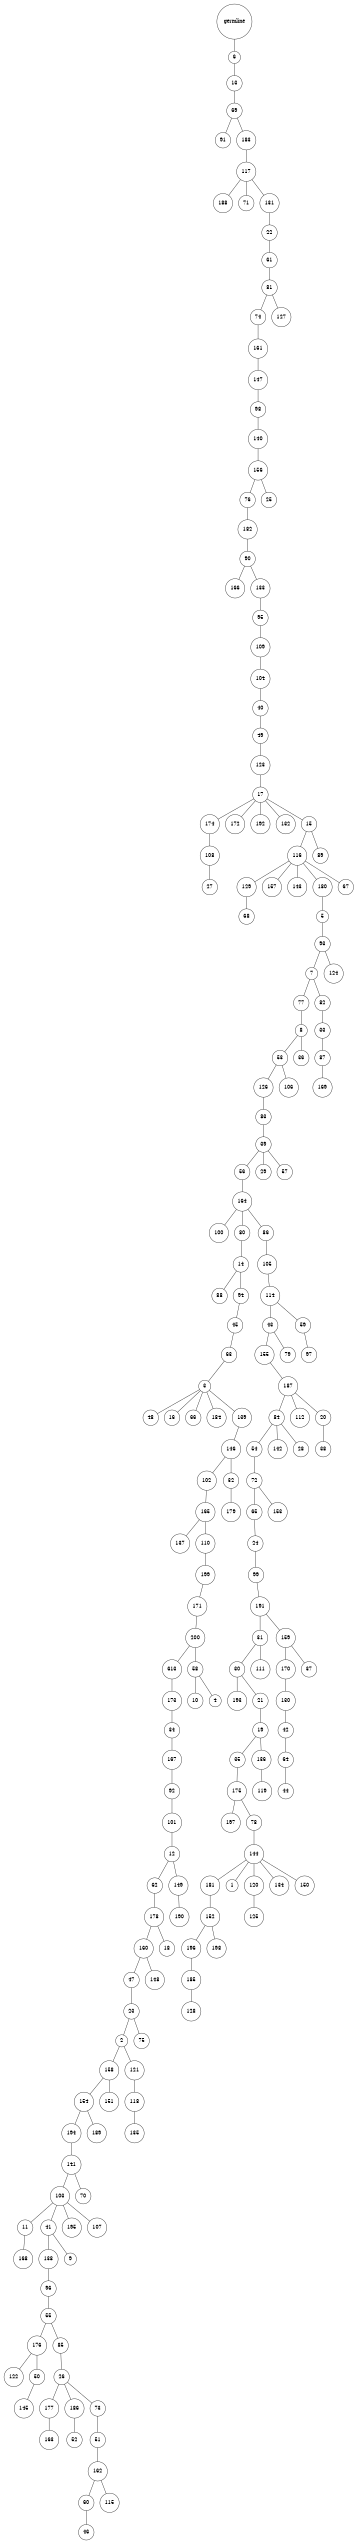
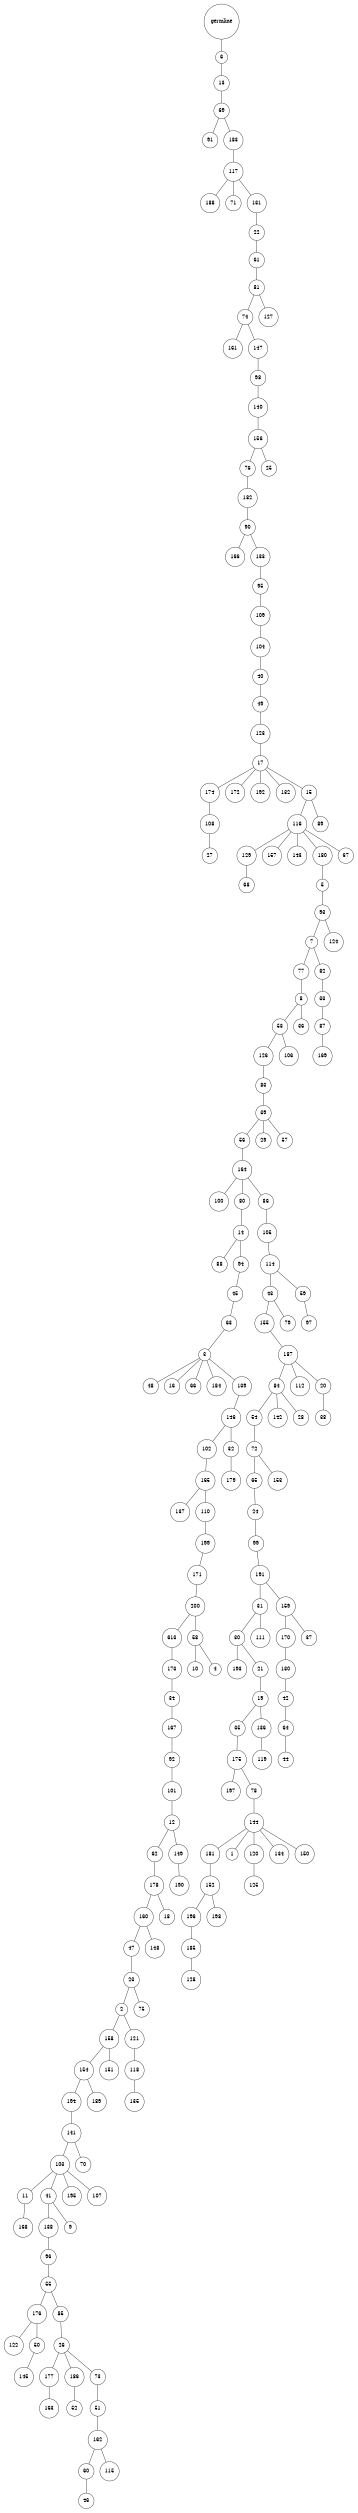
edge "161" -- "147": now "74" -- "147"
